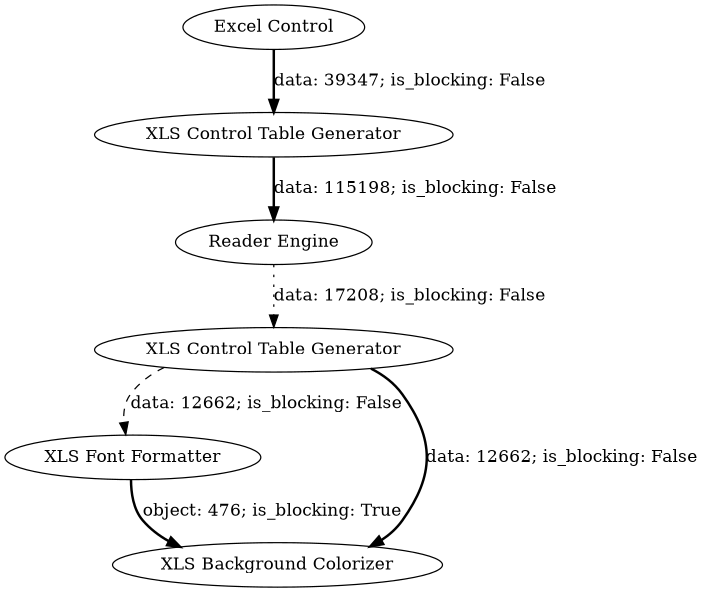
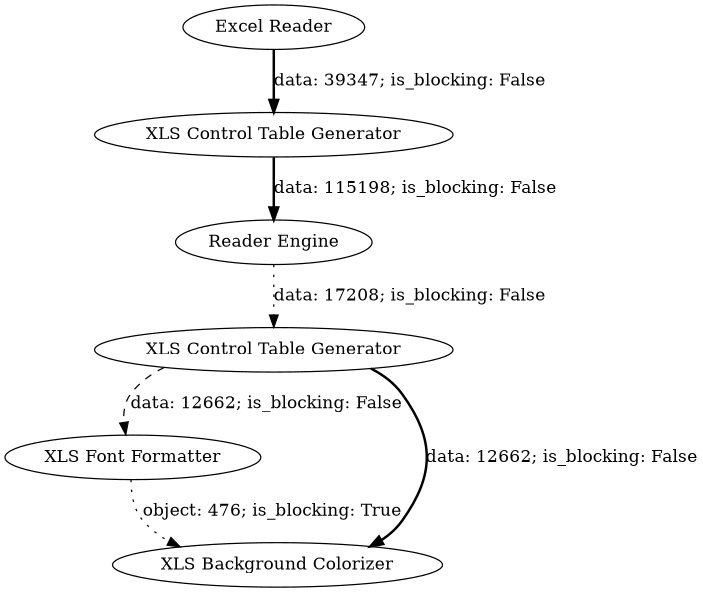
node "Excel Control": label "Excel Control" -> "Excel Reader"
edge "XLS Font Formatter" -> "XLS Background Colorizer": style bold -> dotted
